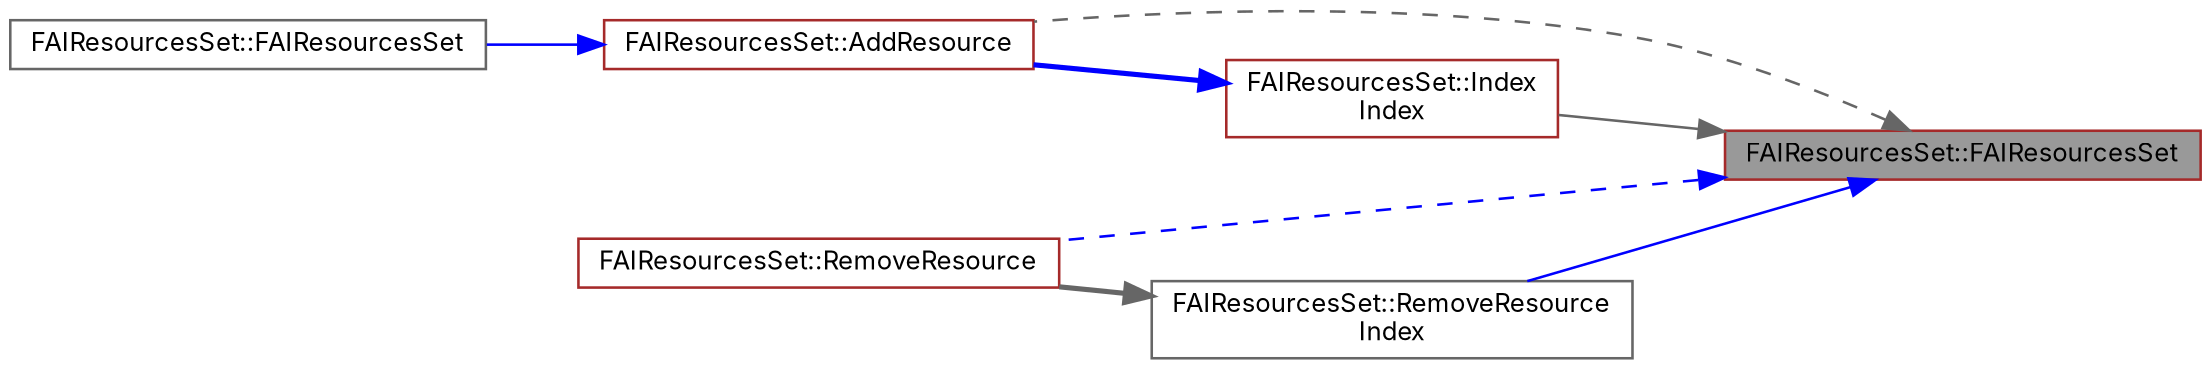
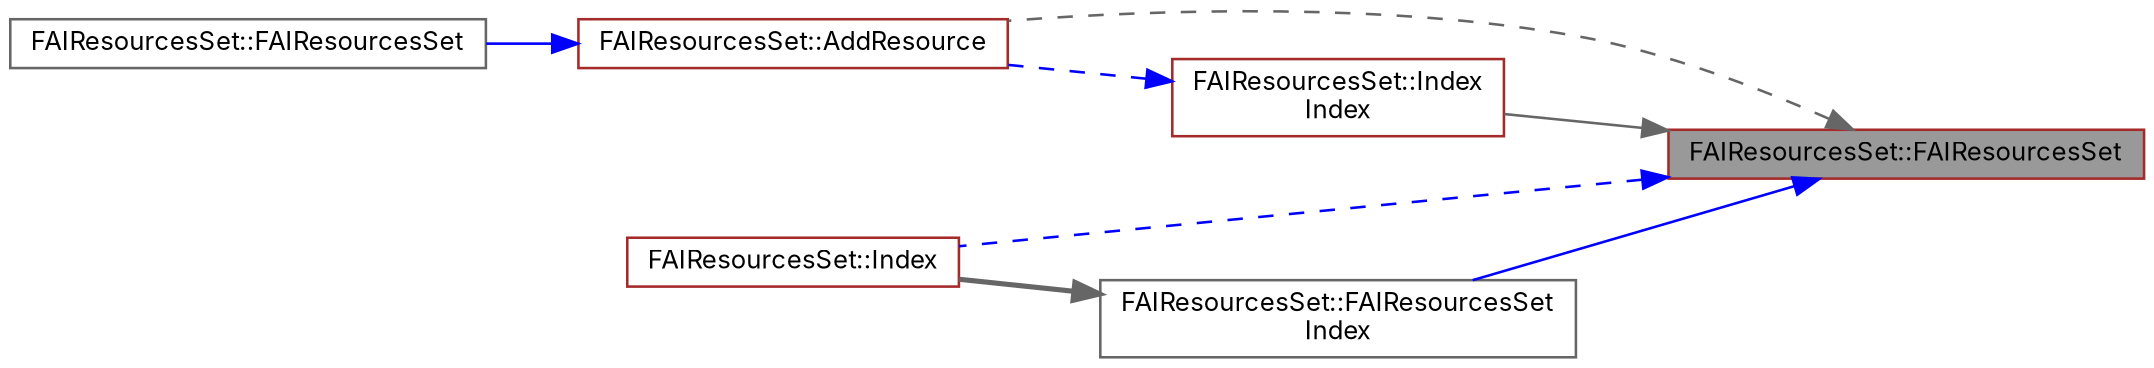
edge "FAIResourcesSet::AddResource" -> "FAIResourcesSet::Index Index": style bold -> dashed
node "FAIResourcesSet::RemoveResource": label "FAIResourcesSet::RemoveResource" -> "FAIResourcesSet::Index"
node "FAIResourcesSet::RemoveResource Index": label "FAIResourcesSet::RemoveResource Index" -> "FAIResourcesSet::FAIResourcesSet Index"
